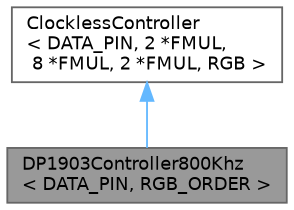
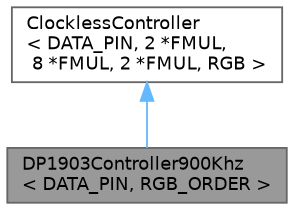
node "DP1903Controller800Khz < DATA_PIN, RGB_ORDER >": label "DP1903Controller800Khz < DATA_PIN, RGB_ORDER >" -> "DP1903Controller900Khz < DATA_PIN, RGB_ORDER >"
